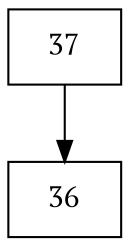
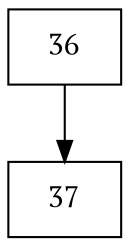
edge "37" -> "36": reversed
